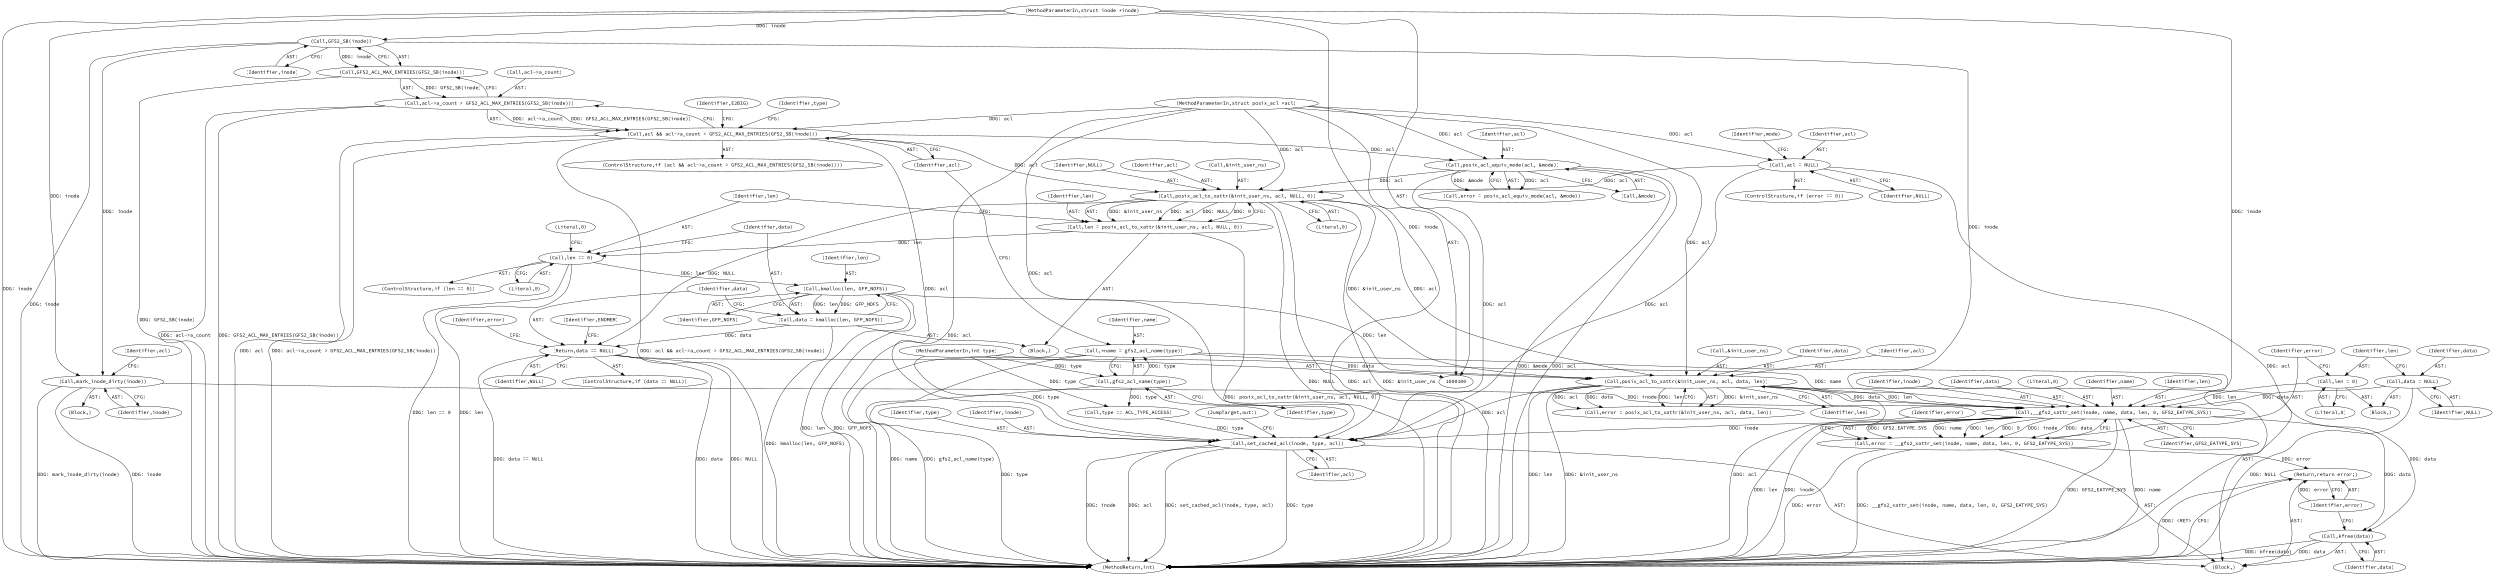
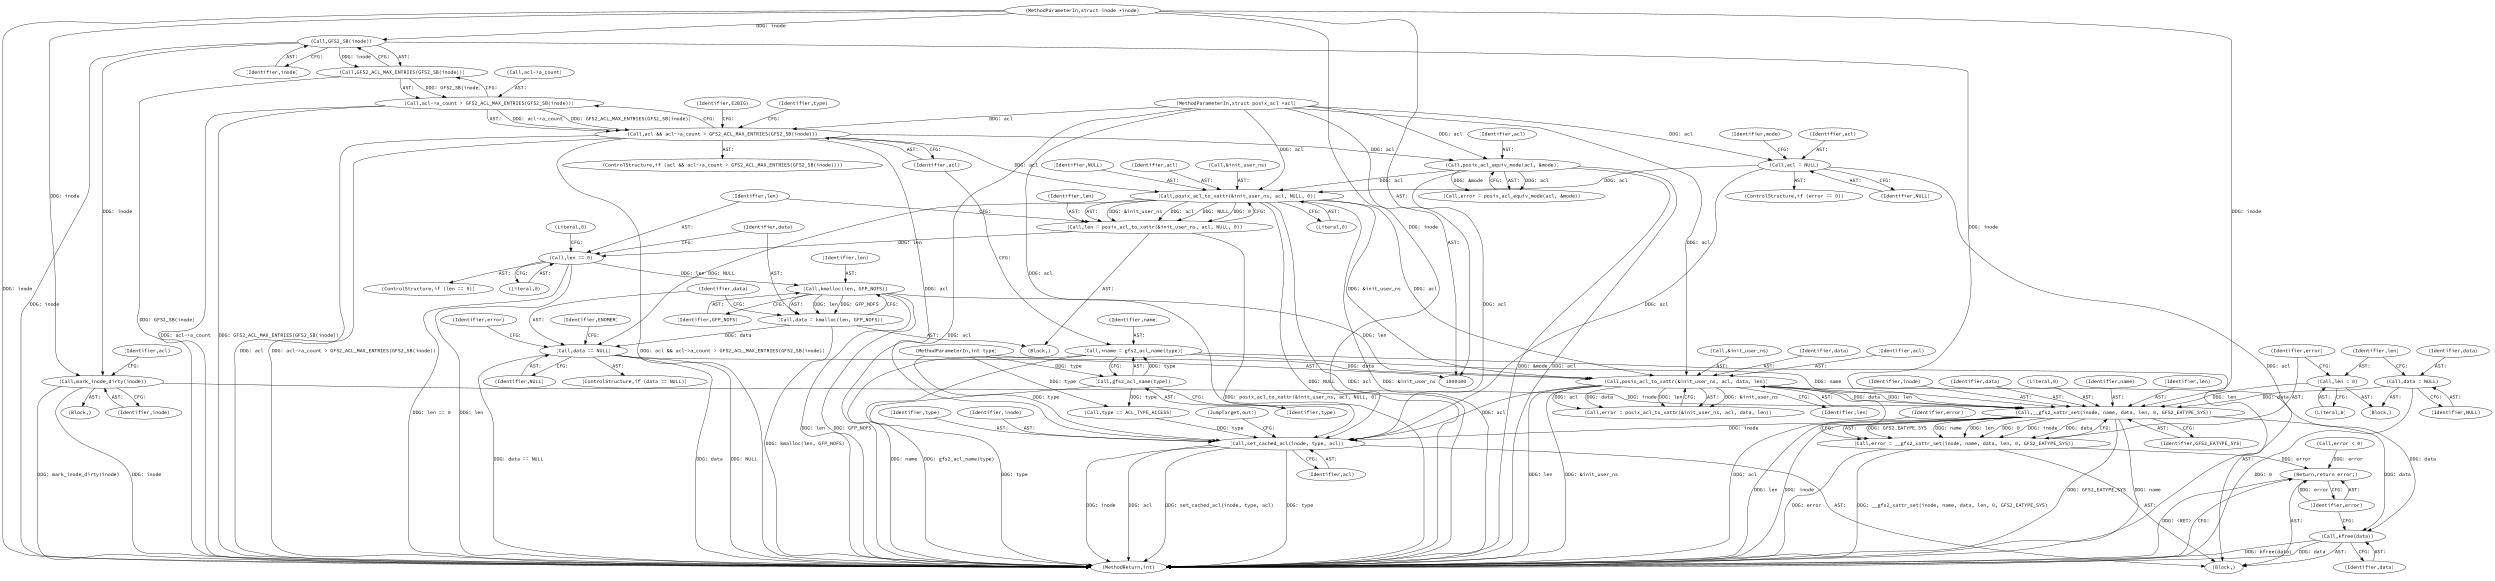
node "(Call,&mode)": removed
node "(Return,data == NULL)": label "(Return,data == NULL)" -> "(Call,data == NULL)"
node "(Call,error < 0)": added
edge "(Call,data = NULL)" -> "(MethodReturn,int)": label "DDG: NULL" -> "DDG: 0"
